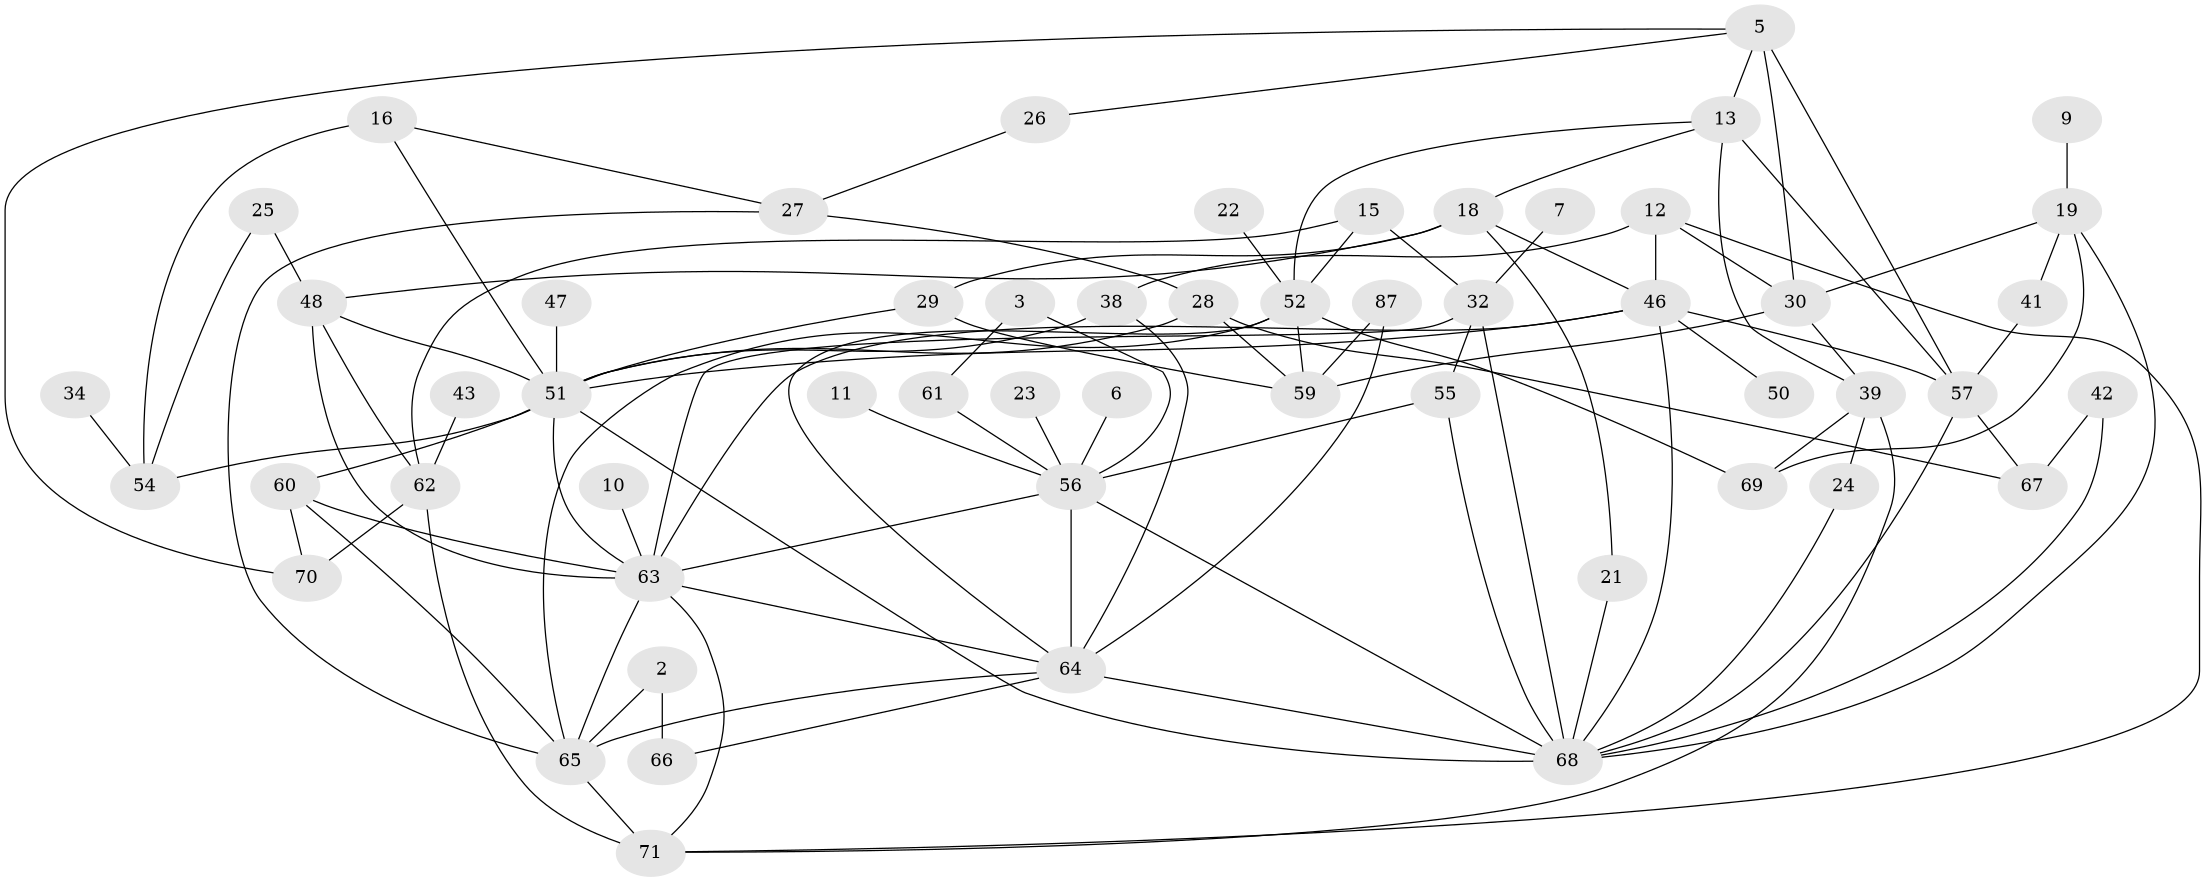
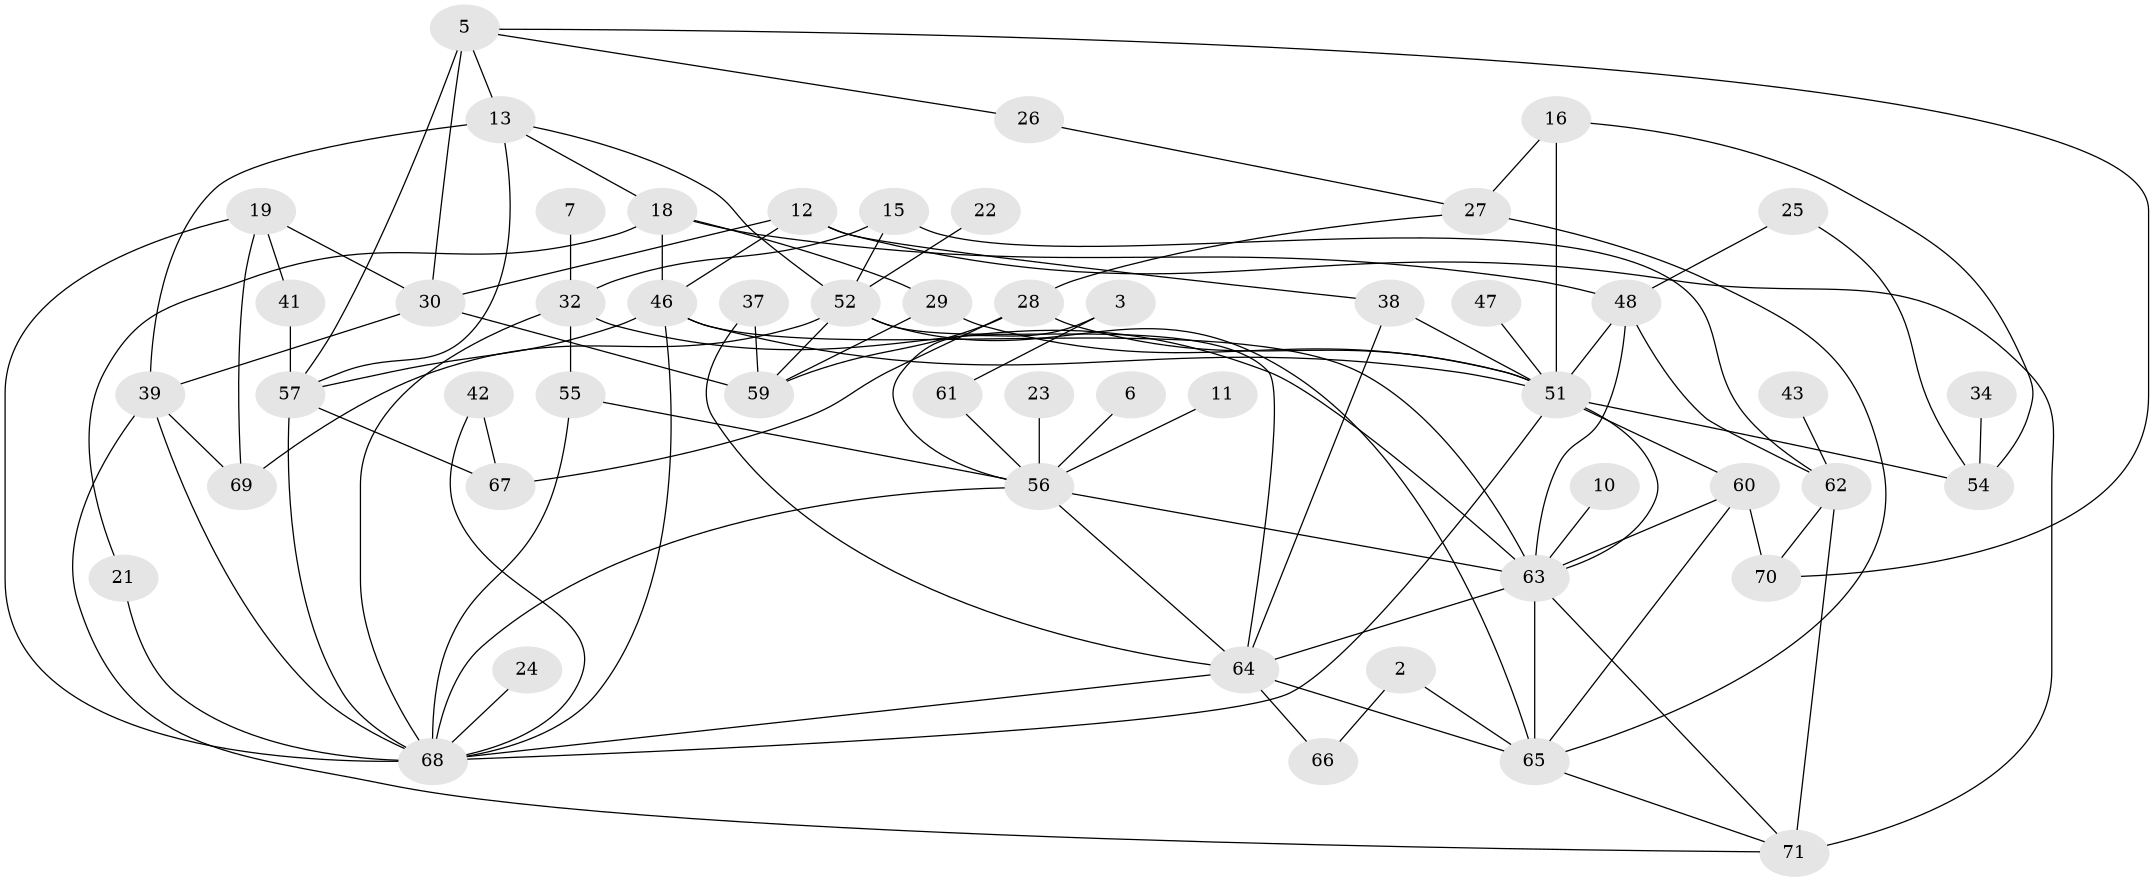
node "9": removed
node "87": label "87" -> "37"
node "50": removed
edge "39" -- "24": now "39" -- "68"
